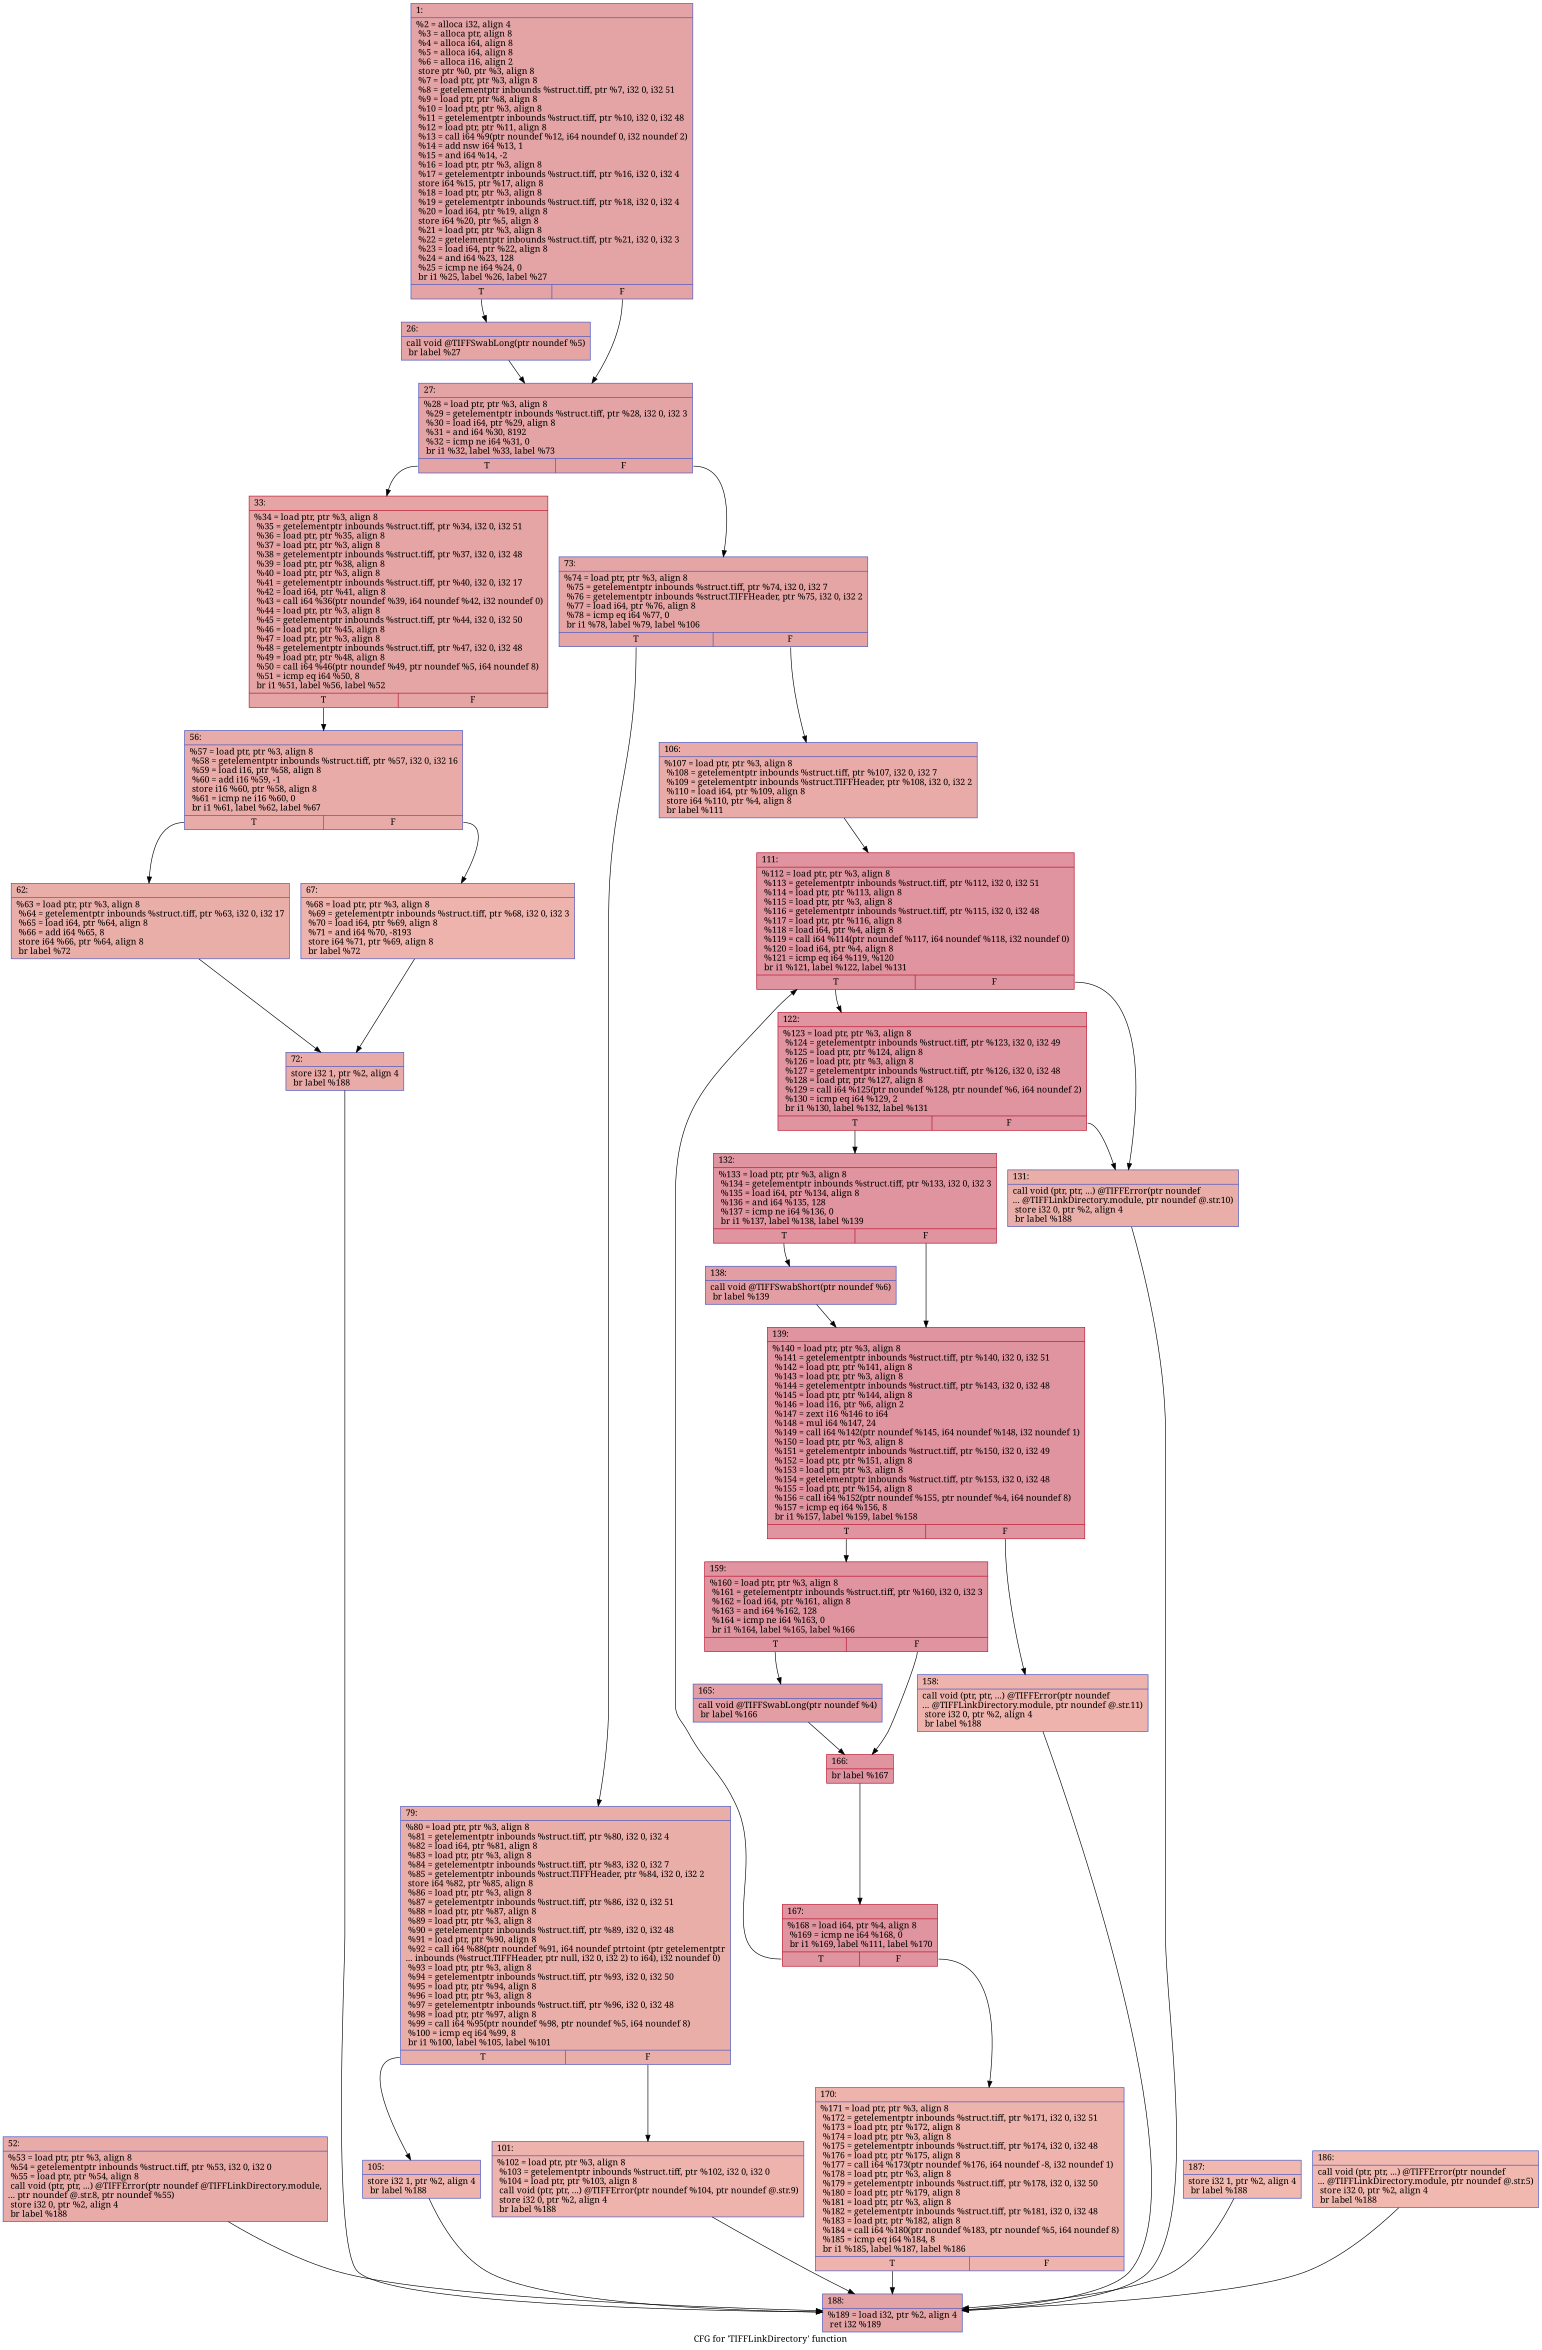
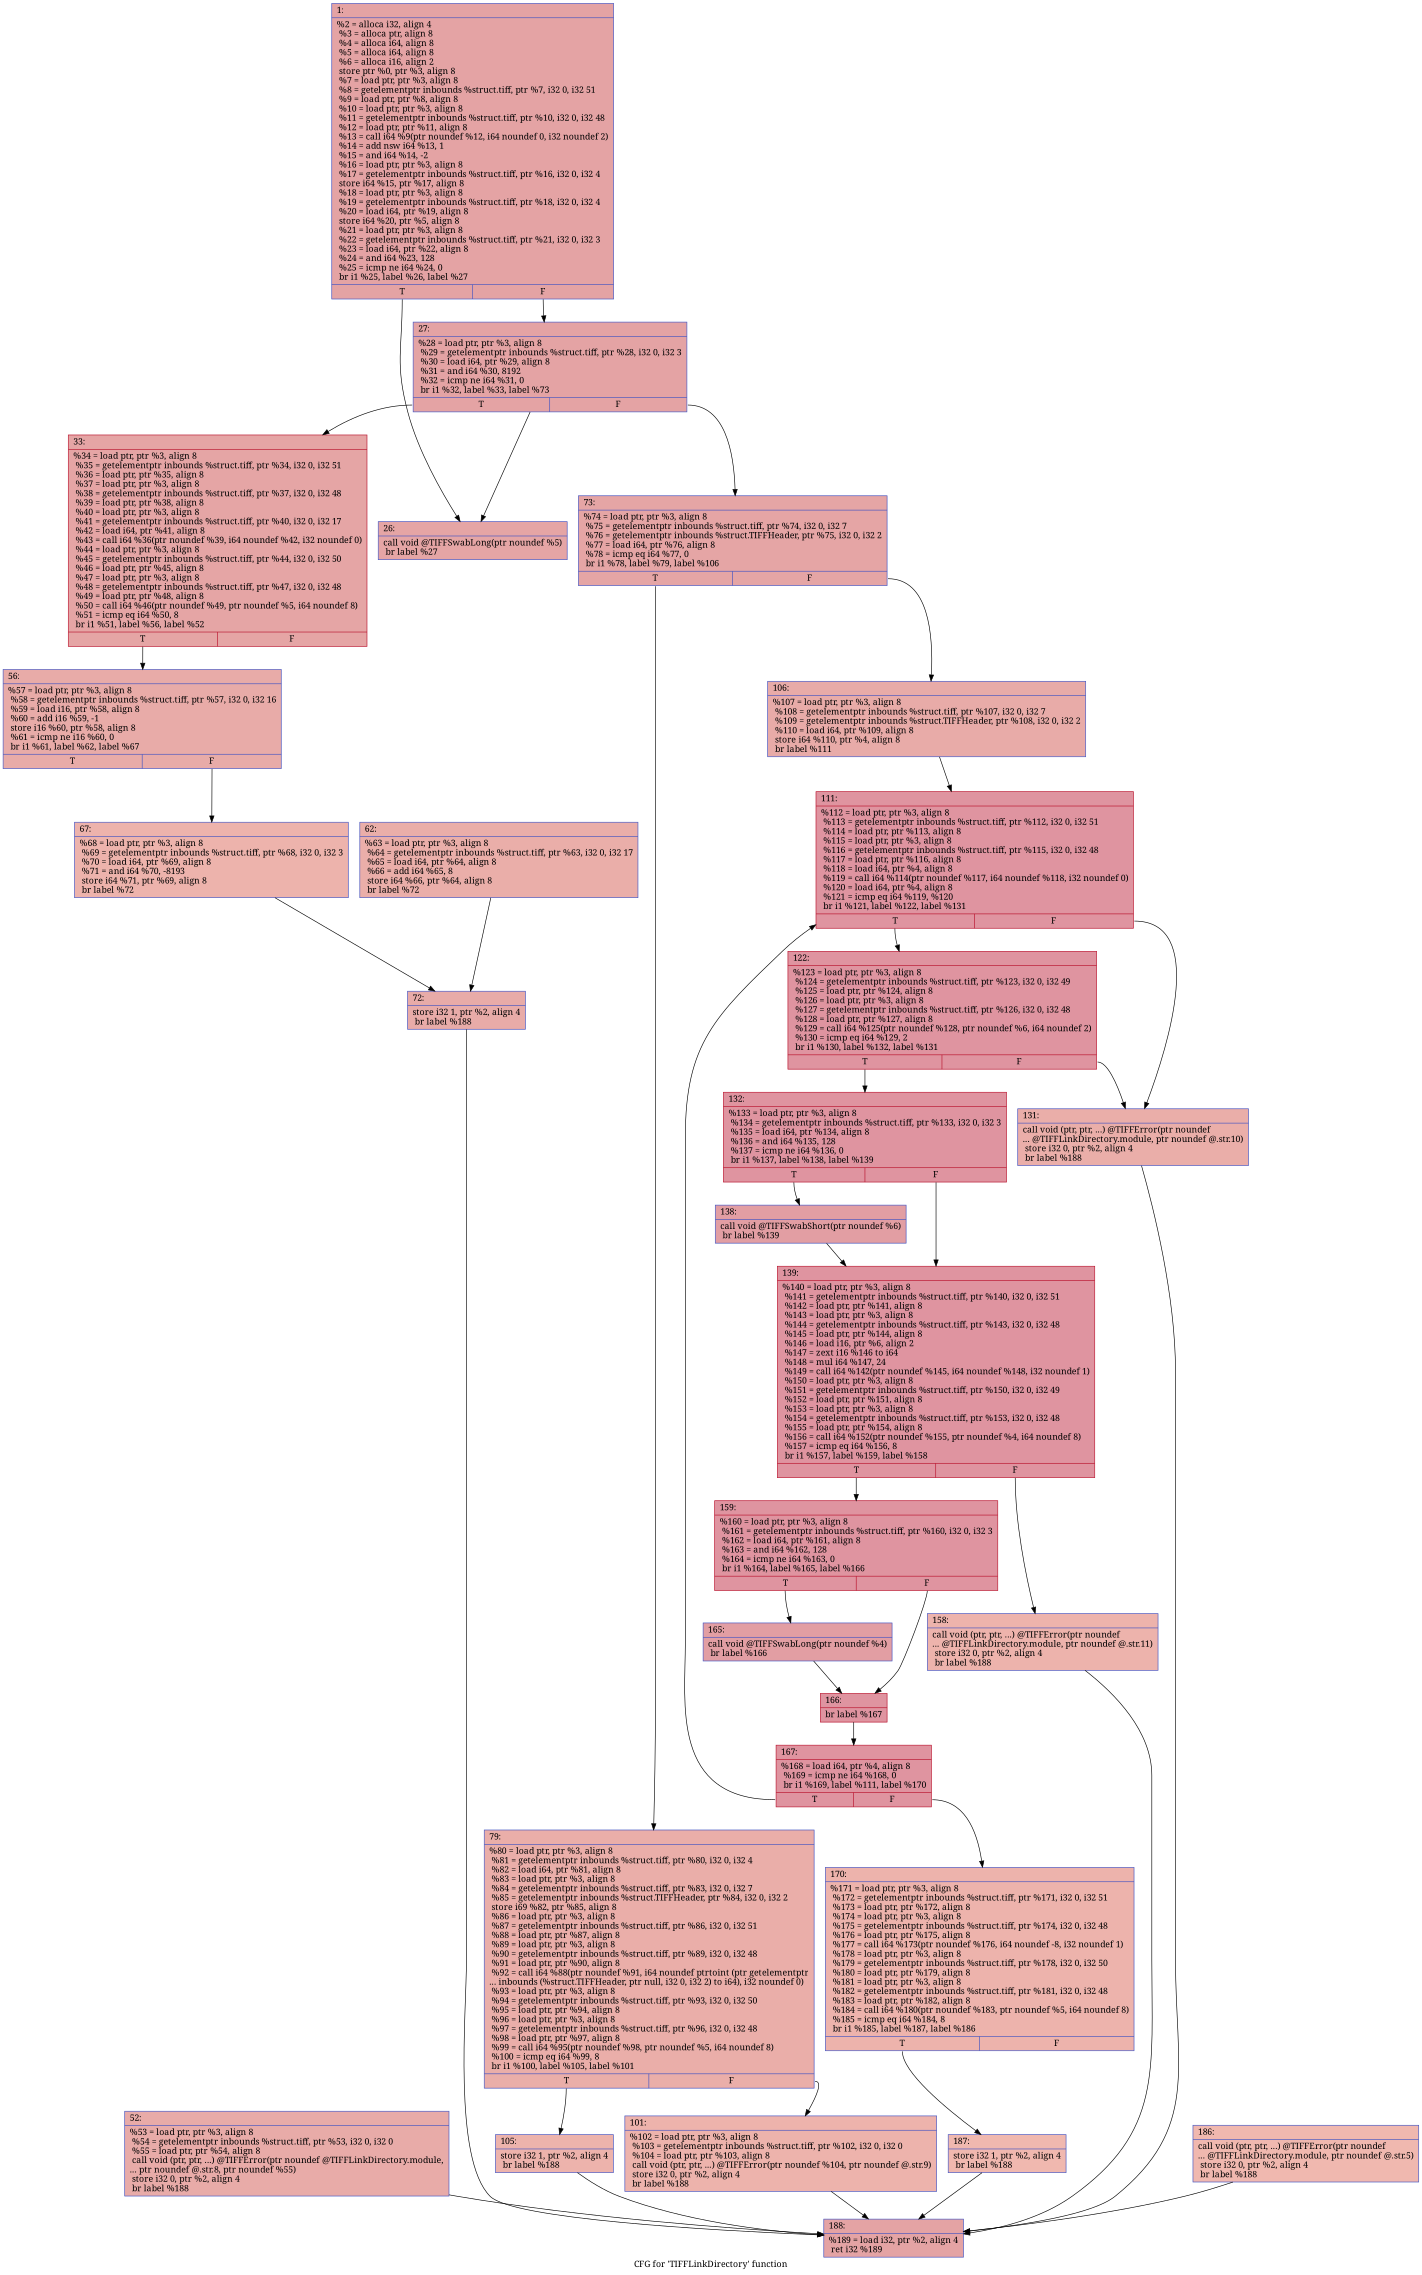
edge "26:" -> "27:": reversed
edge "56:" -> "62:": removed
node "79:": text "store i64 %82, ptr %85, align 8" -> "store i69 %82, ptr %85, align 8"
edge "170:" -> "188:": now "170:" -> "187:"
